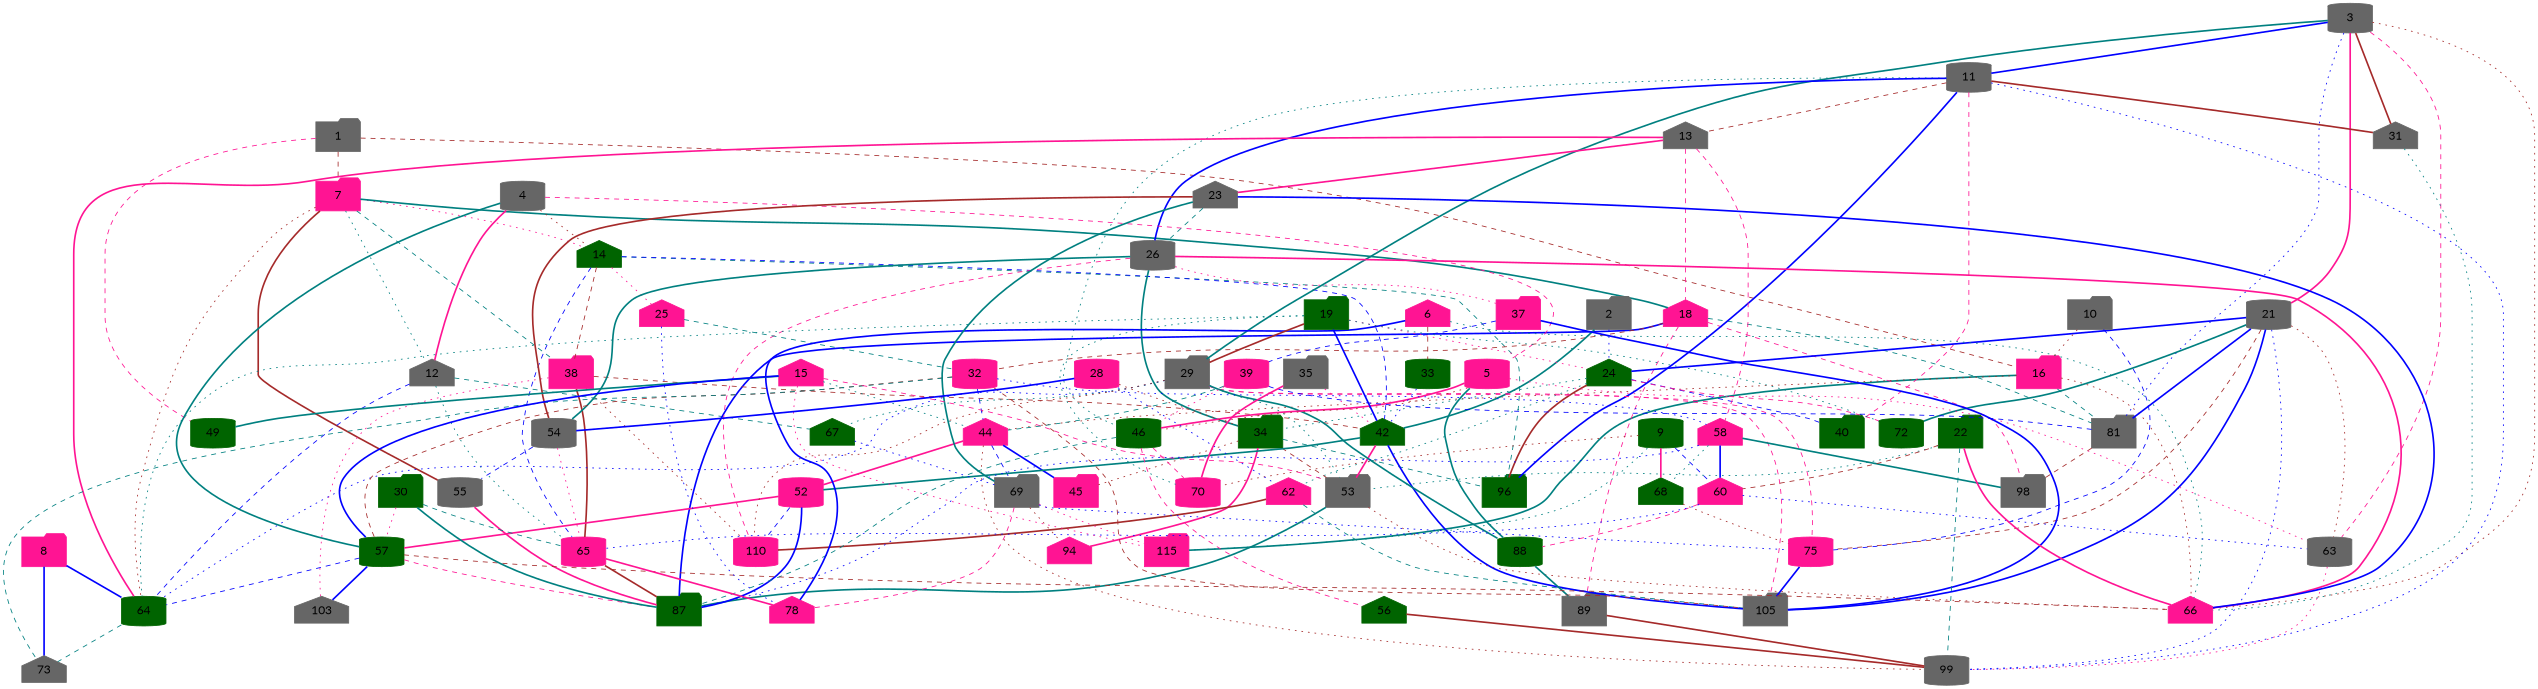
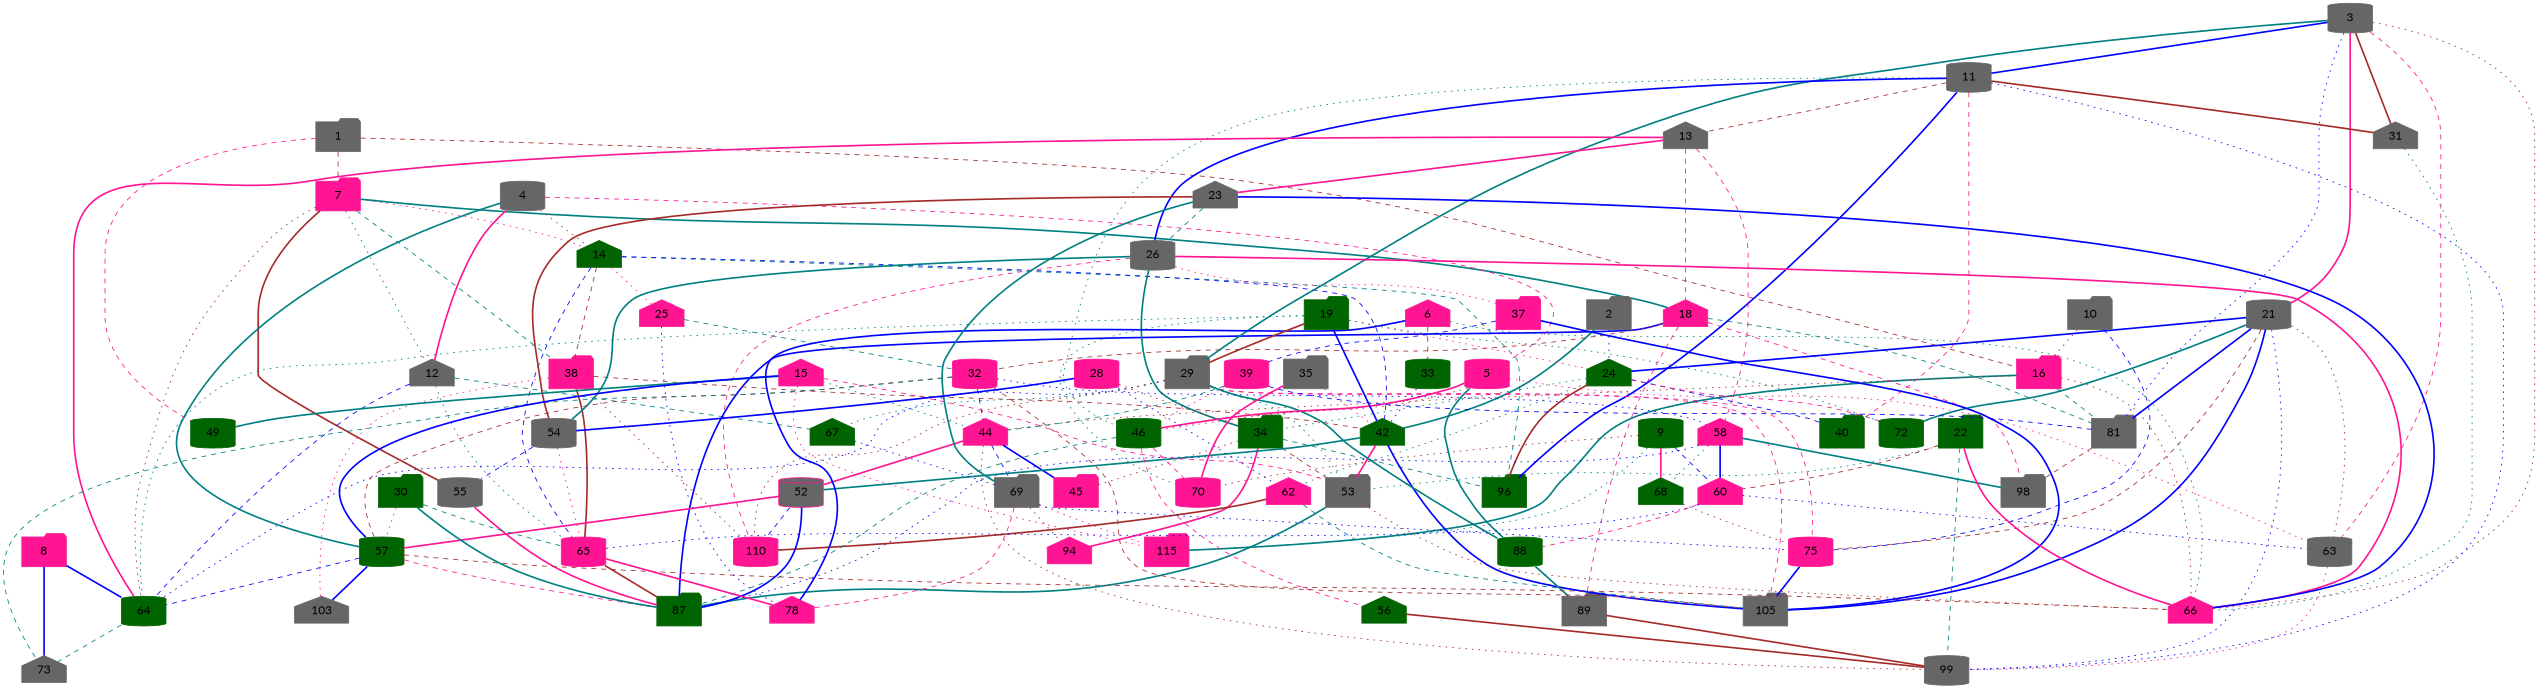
node "52": fillcolor deeppink -> gray40
